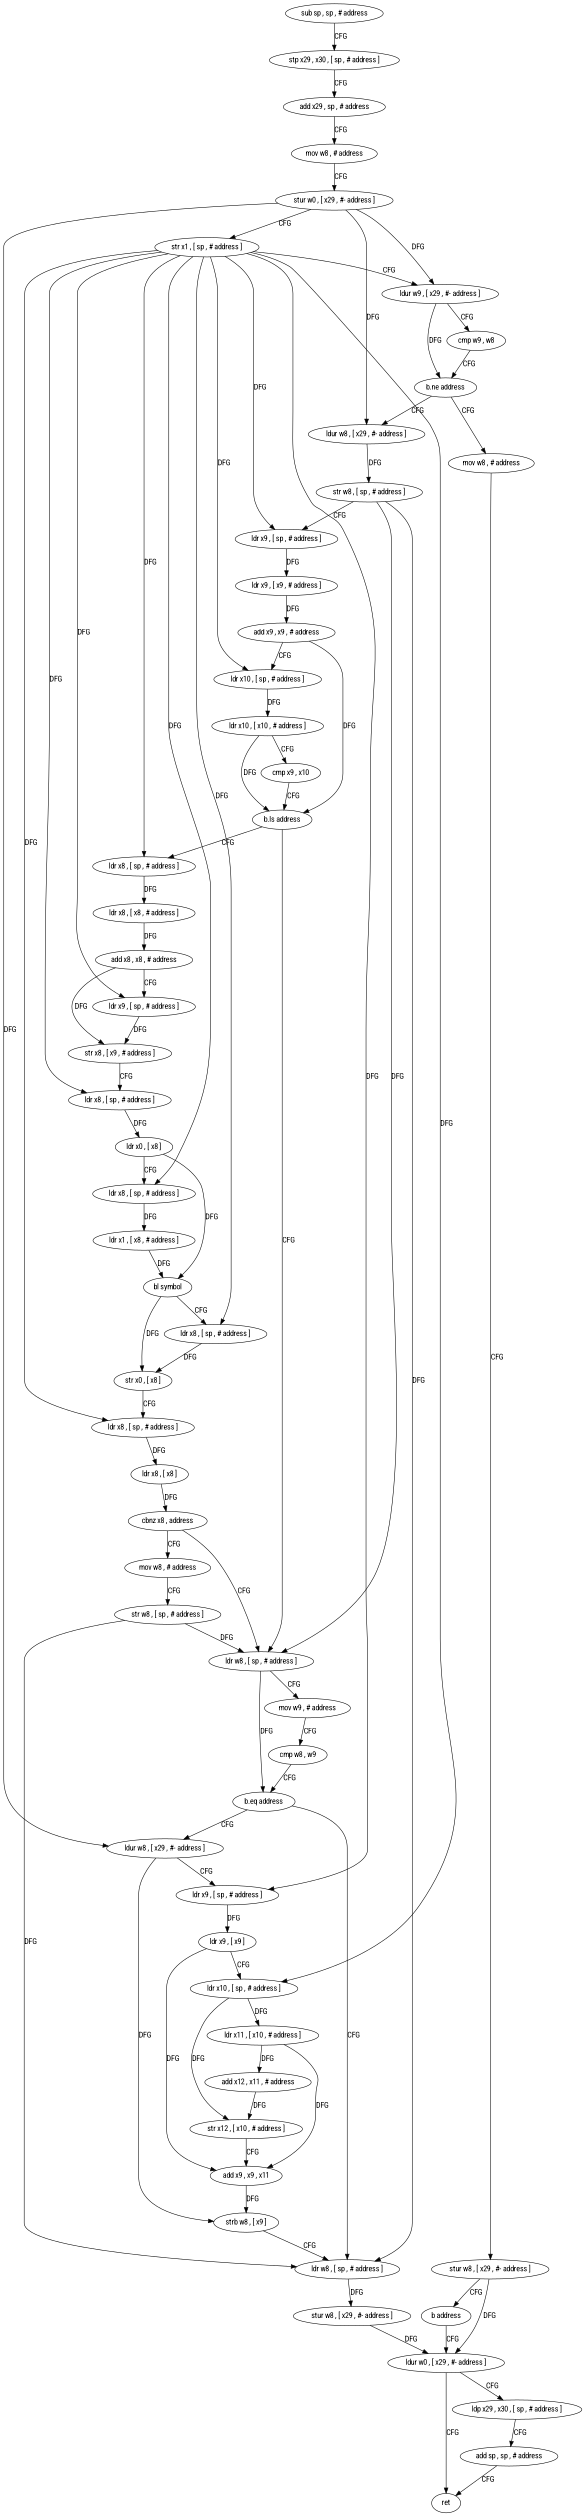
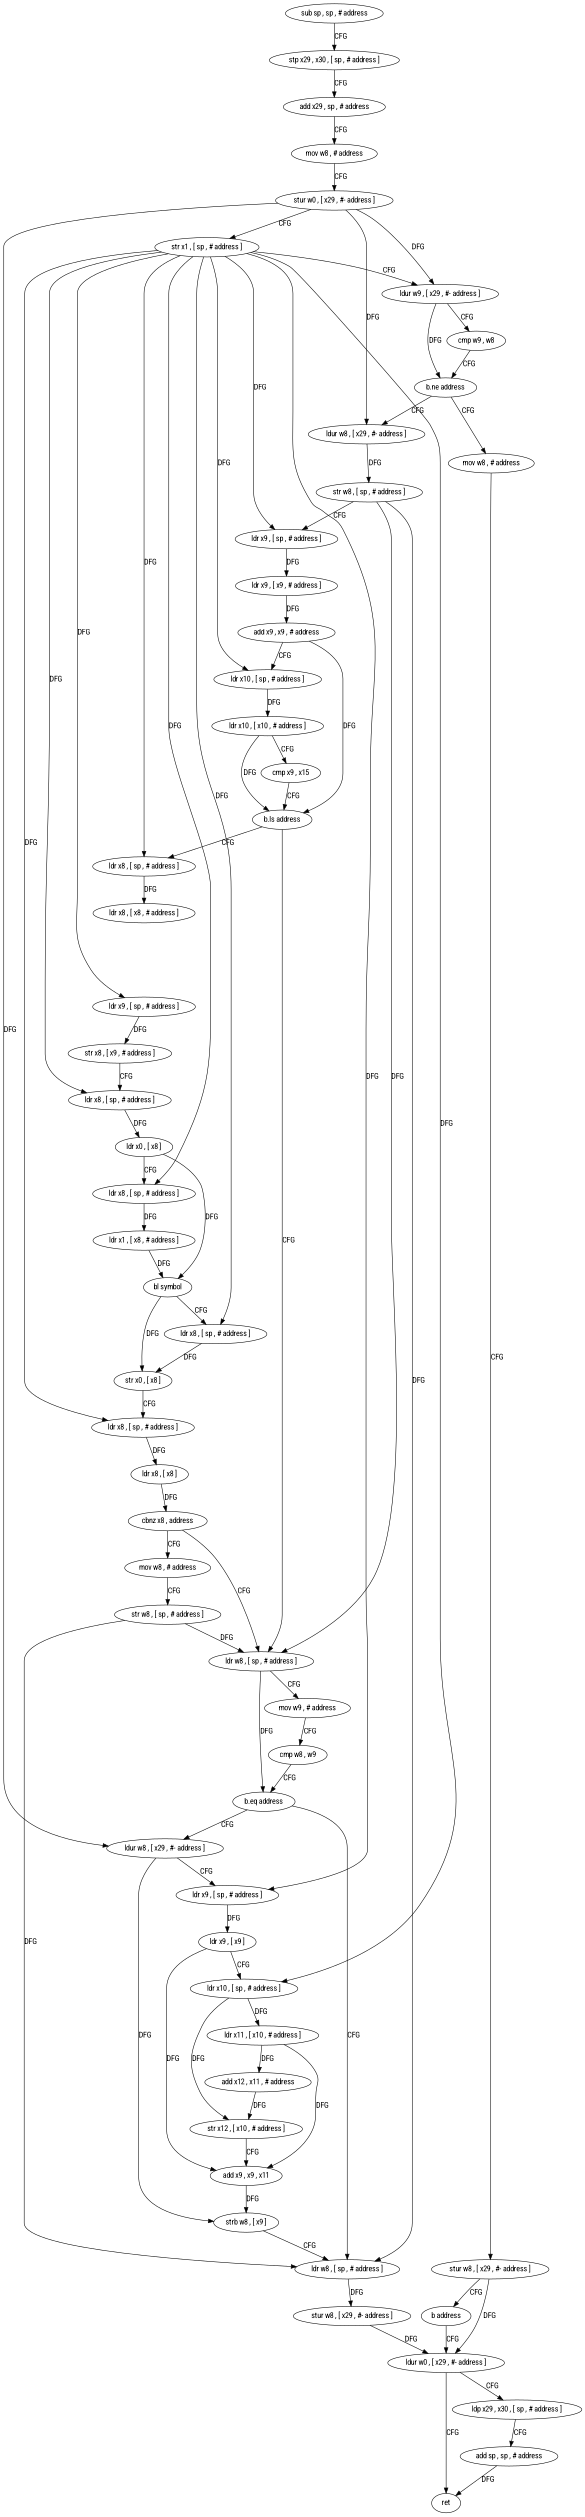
node "cmp x9 , x10": label "cmp x9 , x10" -> "cmp x9 , x15"
node "add x8 , x8 , # address": removed
edge "add sp , sp , # address" -> "ret": label "CFG" -> "DFG"
